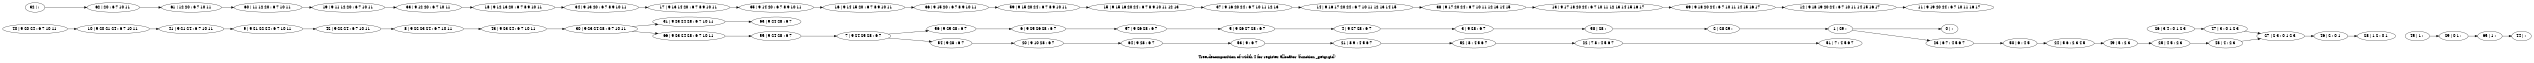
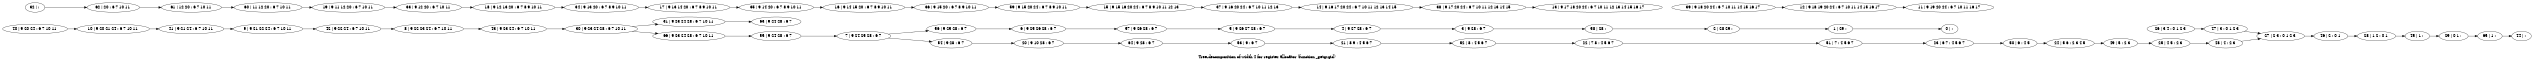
edge "13 | 9 17 18 20 24 : 6 7 10 11 12 13 14 15 16 17" -> "39 | 9 18 20 24 : 6 7 10 11 14 15 16 17": removed
edge "1 | 29 :" -> "23 | 6 7 : 4 5 6 7": now "51 | 7 : 4 5 6 7" -> "23 | 6 7 : 4 5 6 7"
edge "28 | 1 2 : 0 1" -> "45 | 1 :": added
